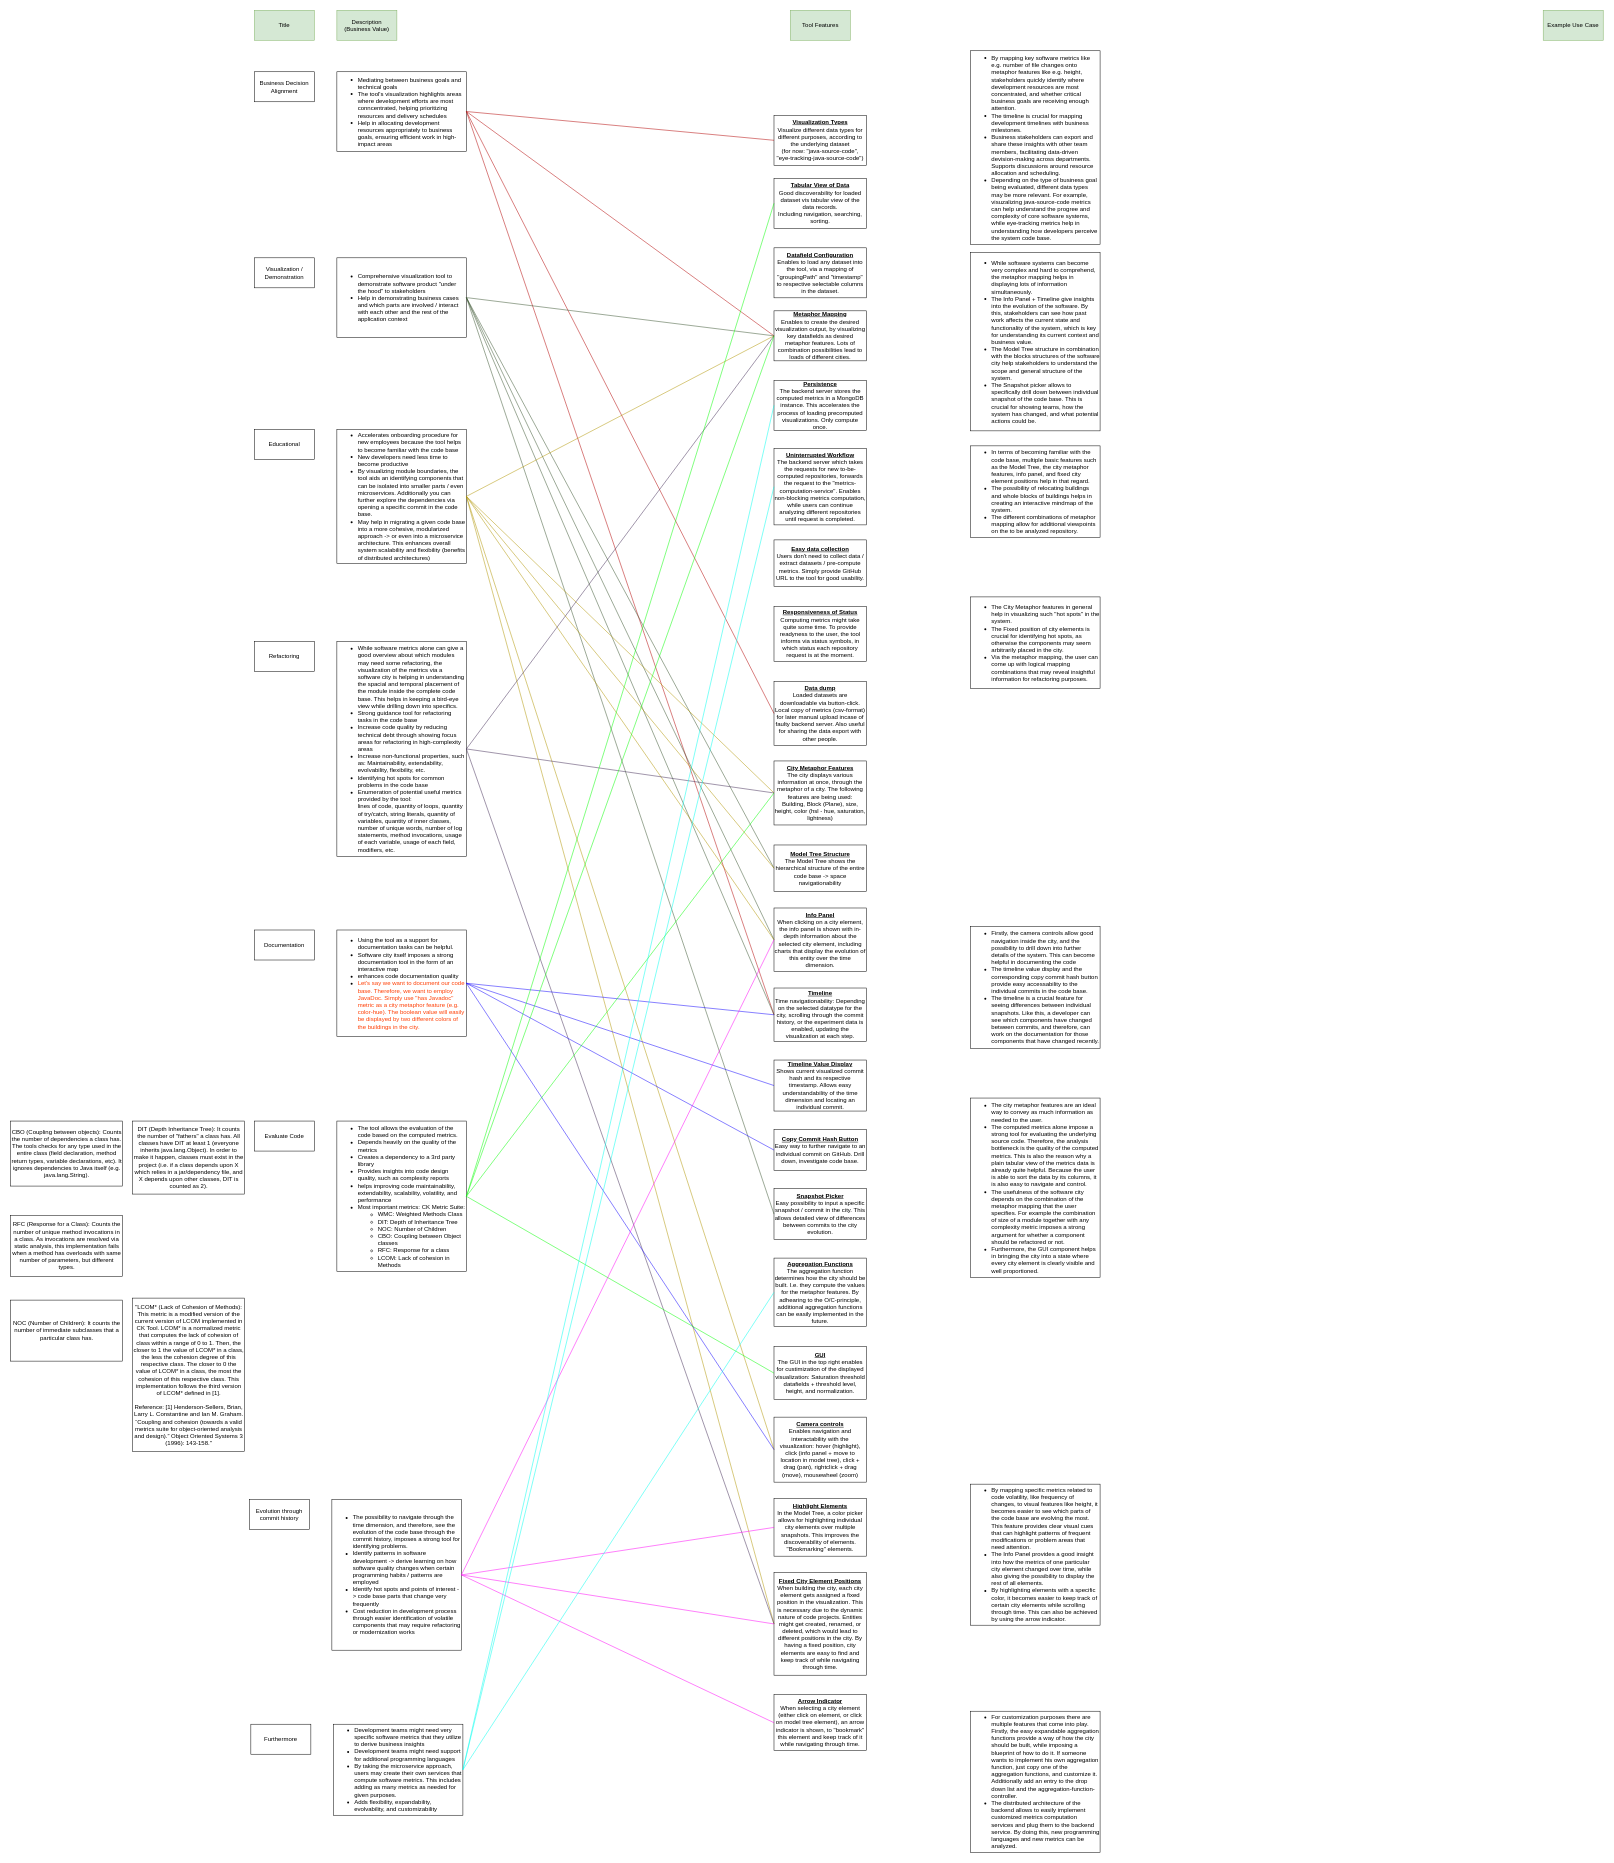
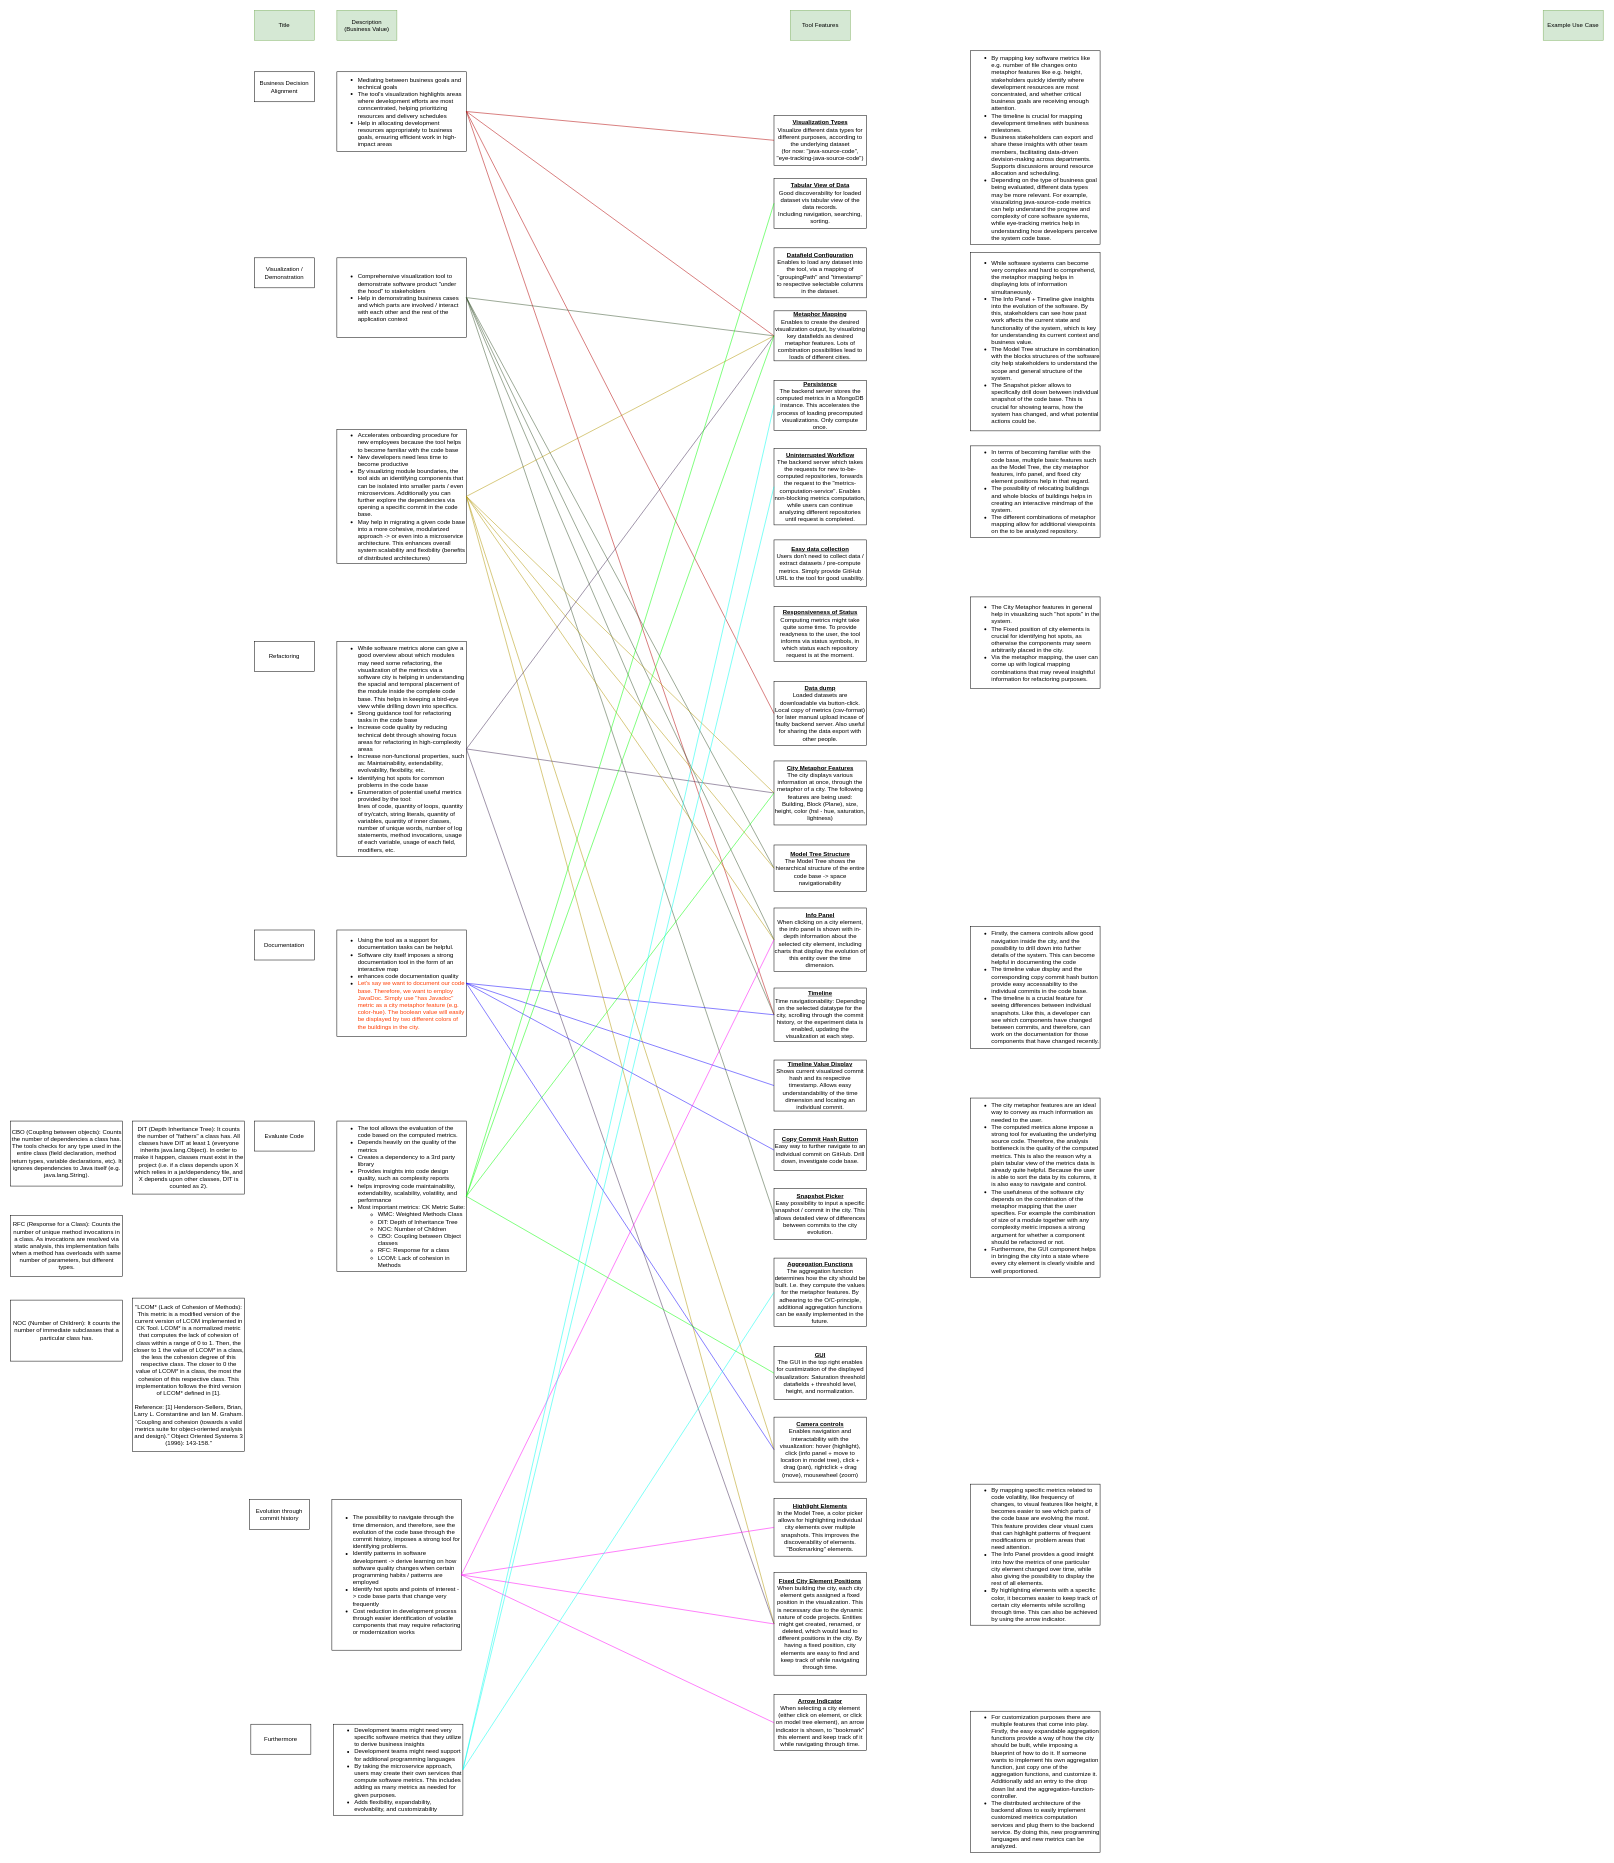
node "Educational": removed
